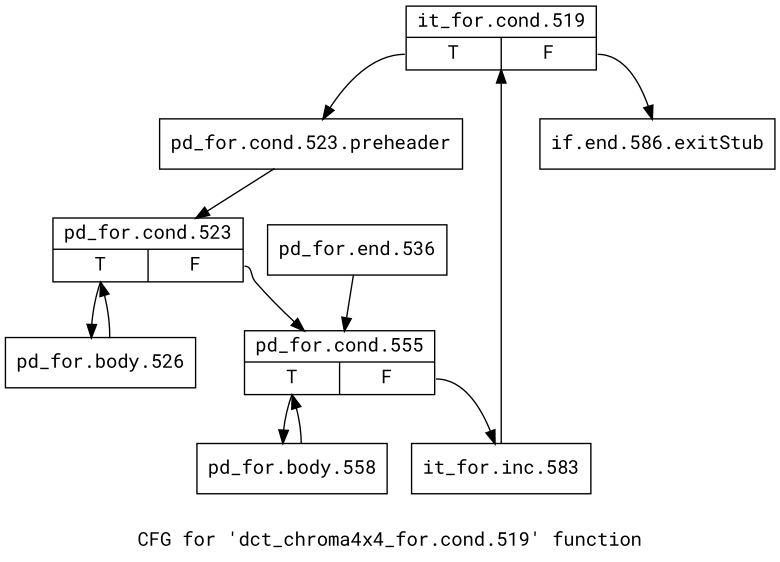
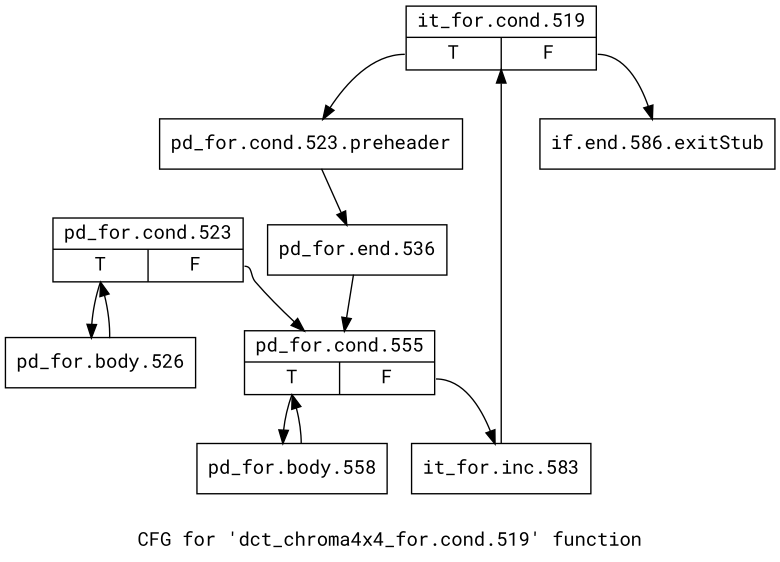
edge "pd_for.cond.523.preheader" -> "pd_for.cond.523": now "pd_for.cond.523.preheader" -> "pd_for.end.536"
